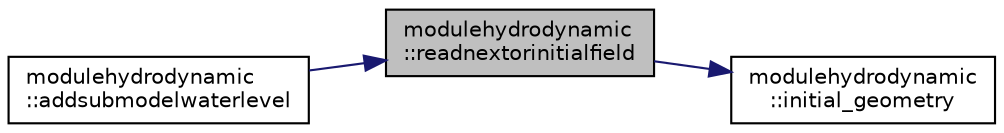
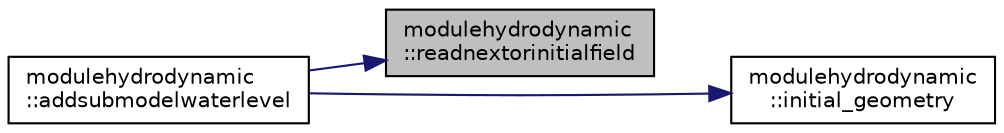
edge "modulehydrodynamic ::readnextorinitialfield" -> "modulehydrodynamic ::initial_geometry": now "modulehydrodynamic ::addsubmodelwaterlevel" -> "modulehydrodynamic ::initial_geometry"
